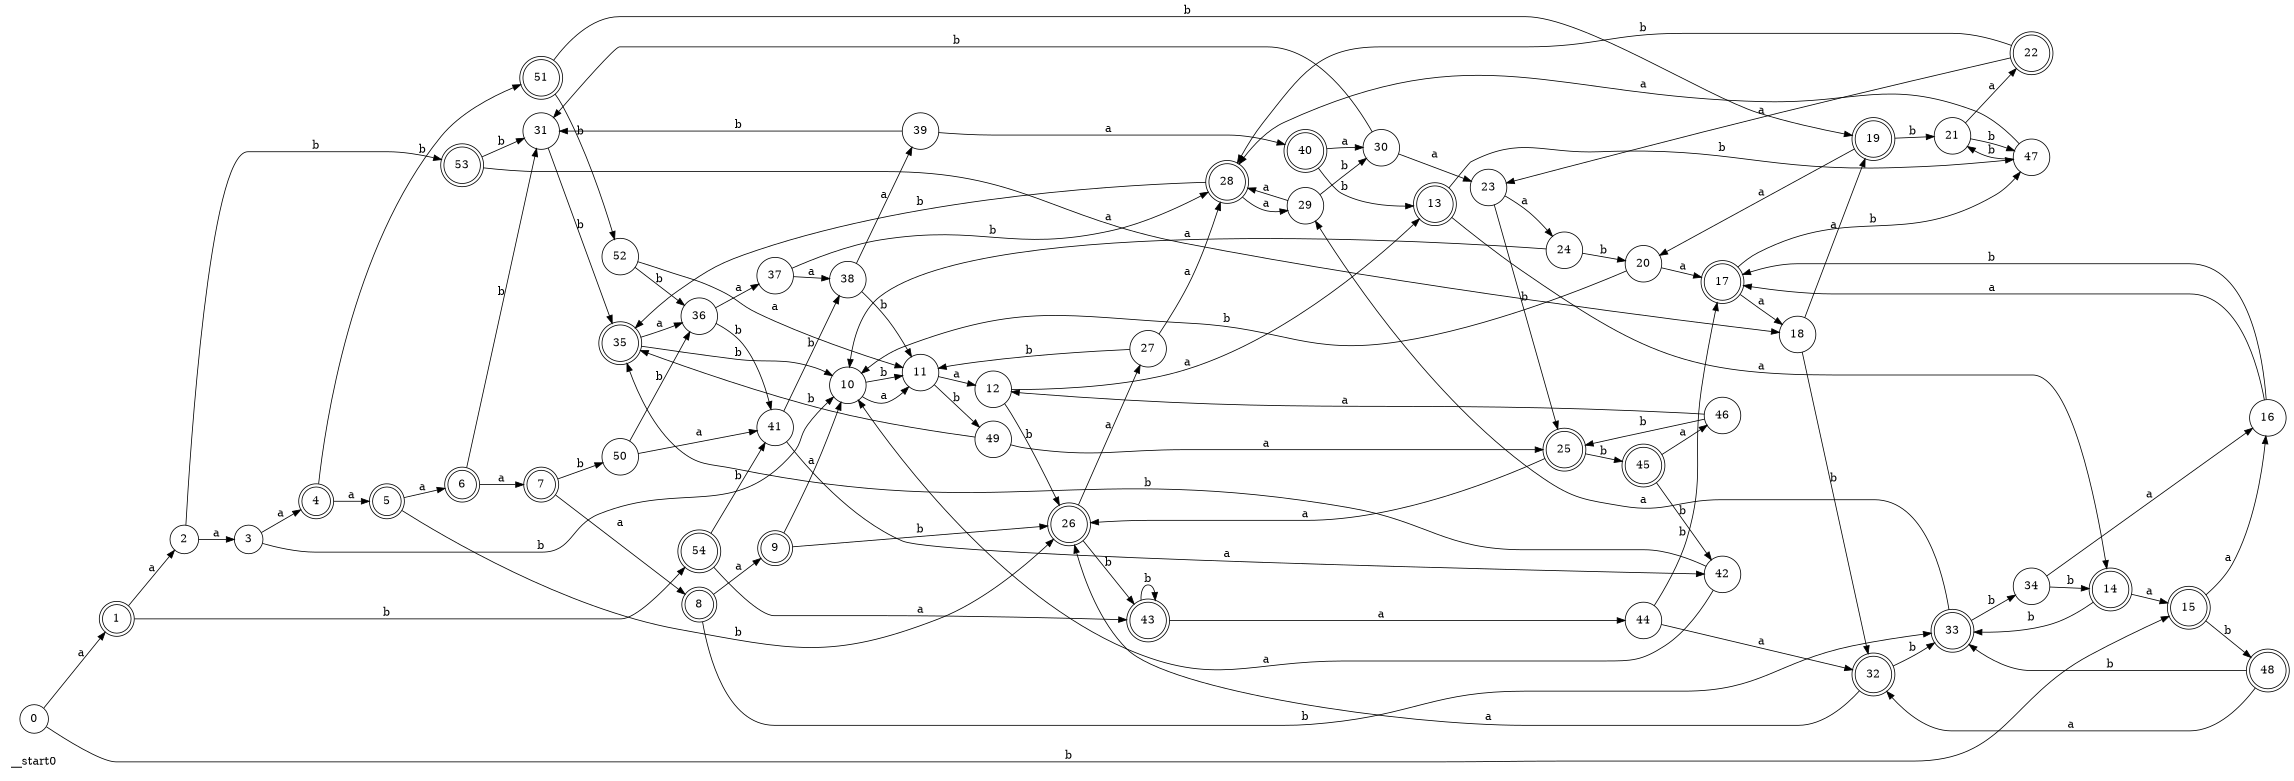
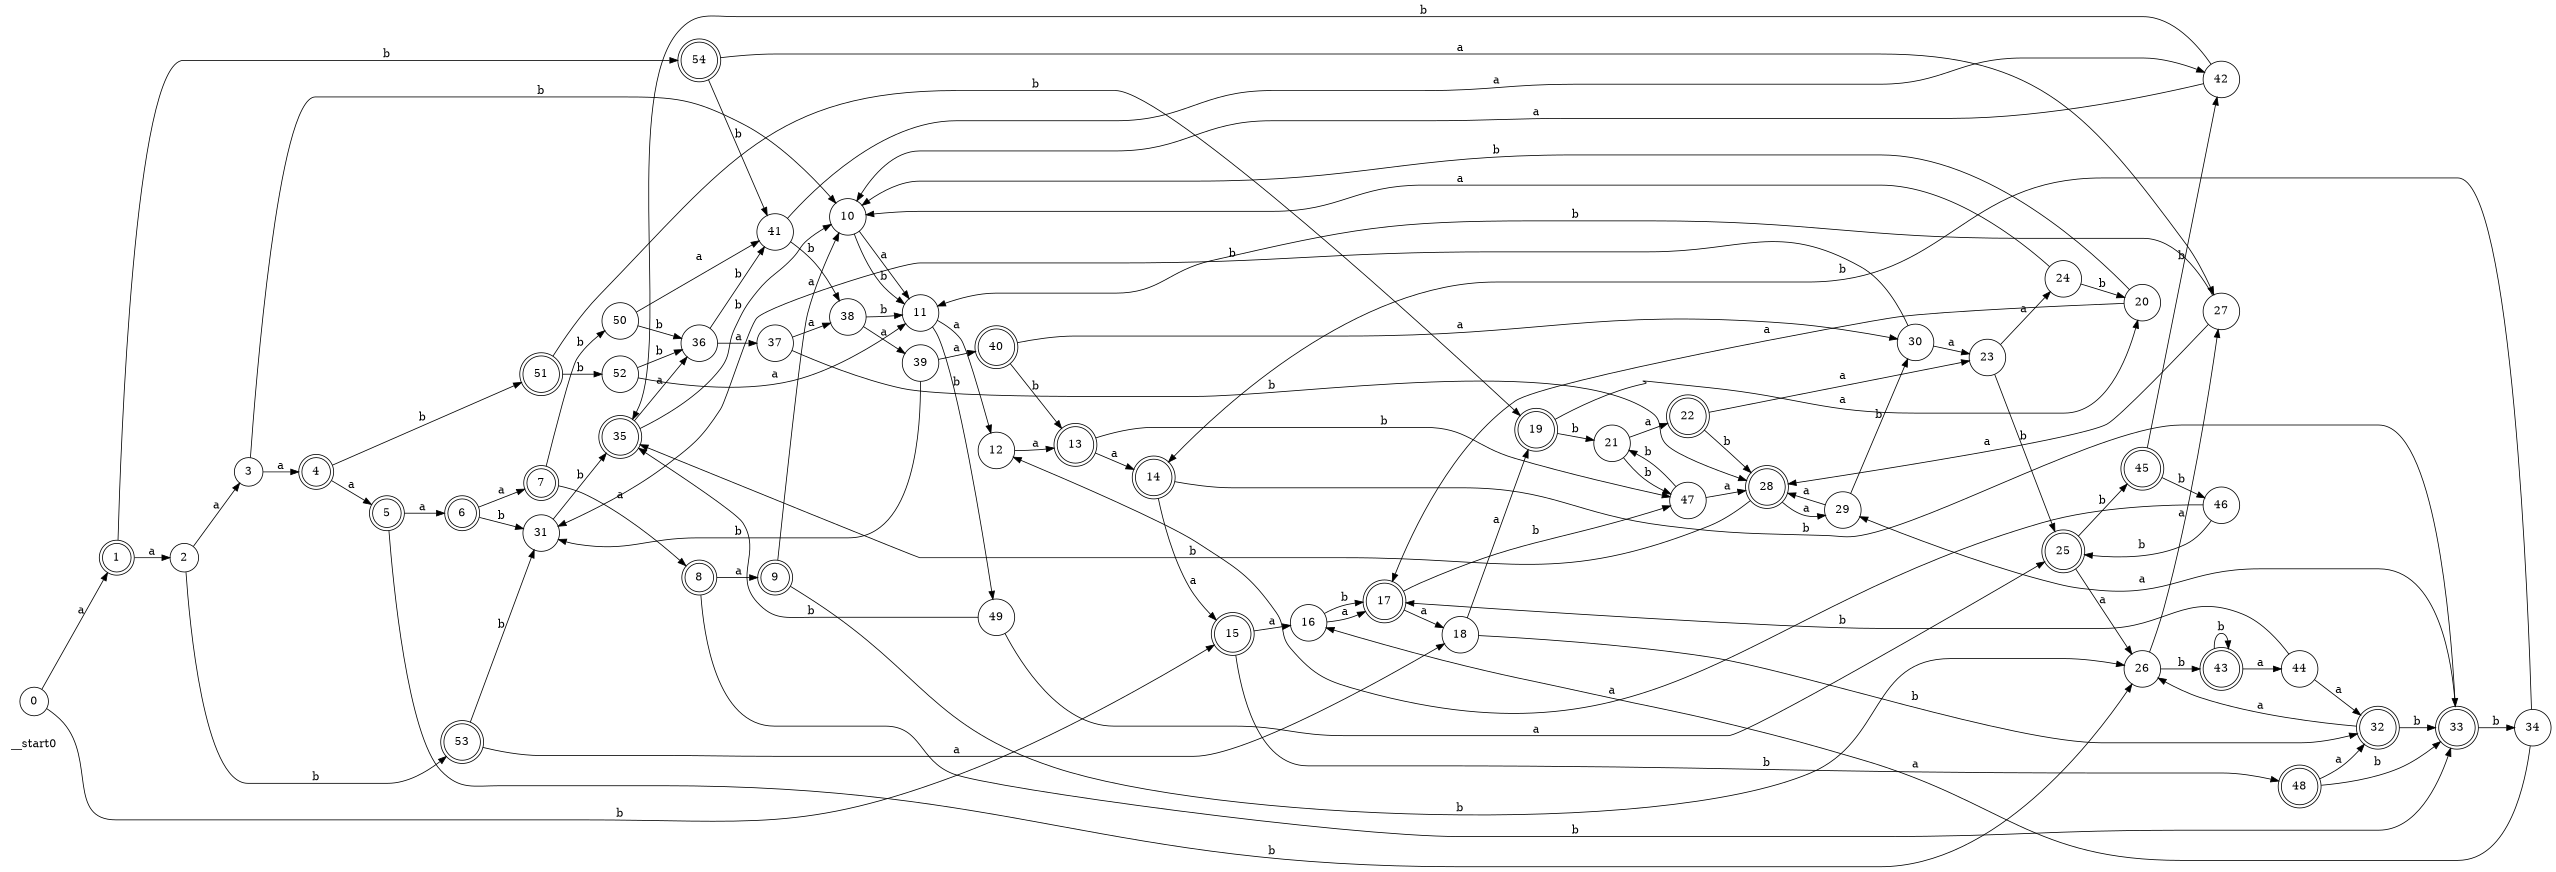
edge "45" -> "46": label "a" -> "b"
edge "12" -> "26": removed, label "b"
node "26": shape doublecircle -> circle
edge "54" -> "43": now "54" -> "27"
